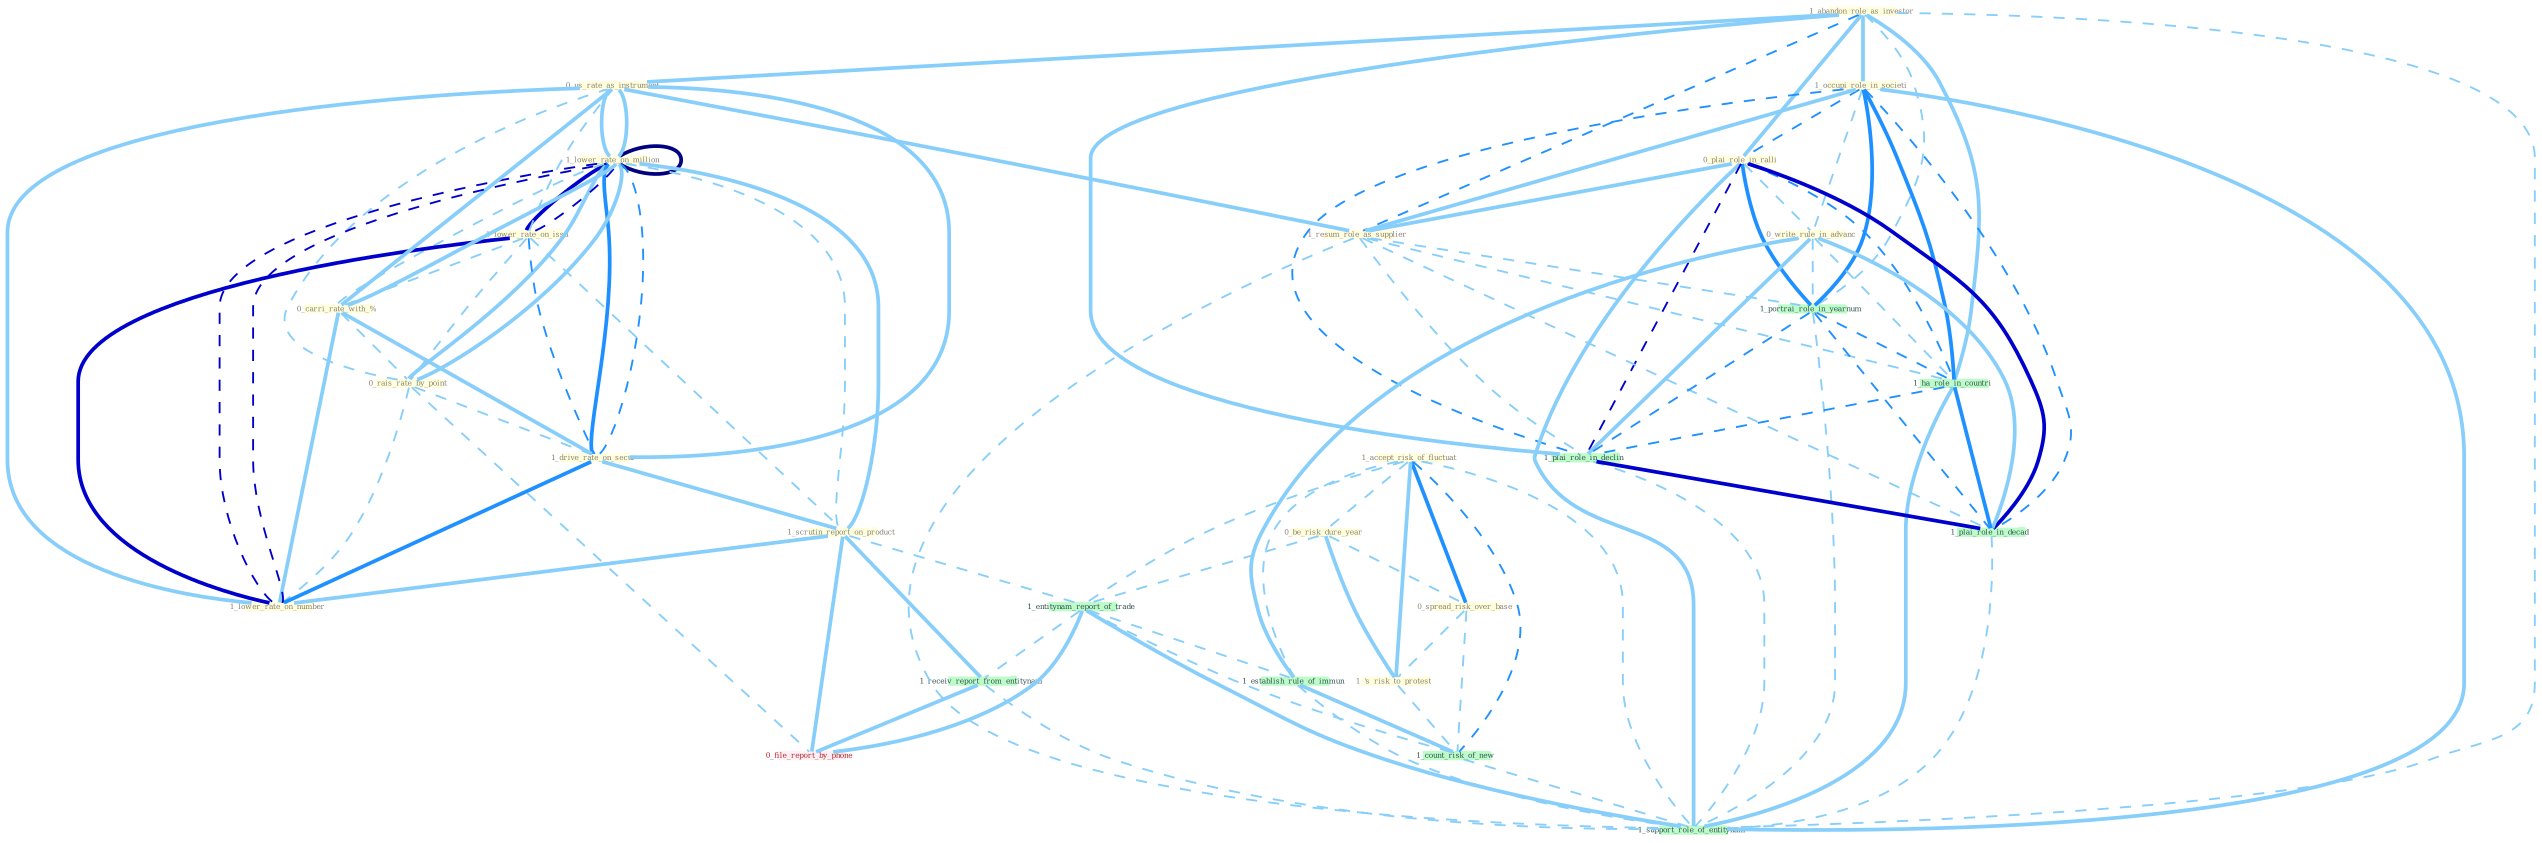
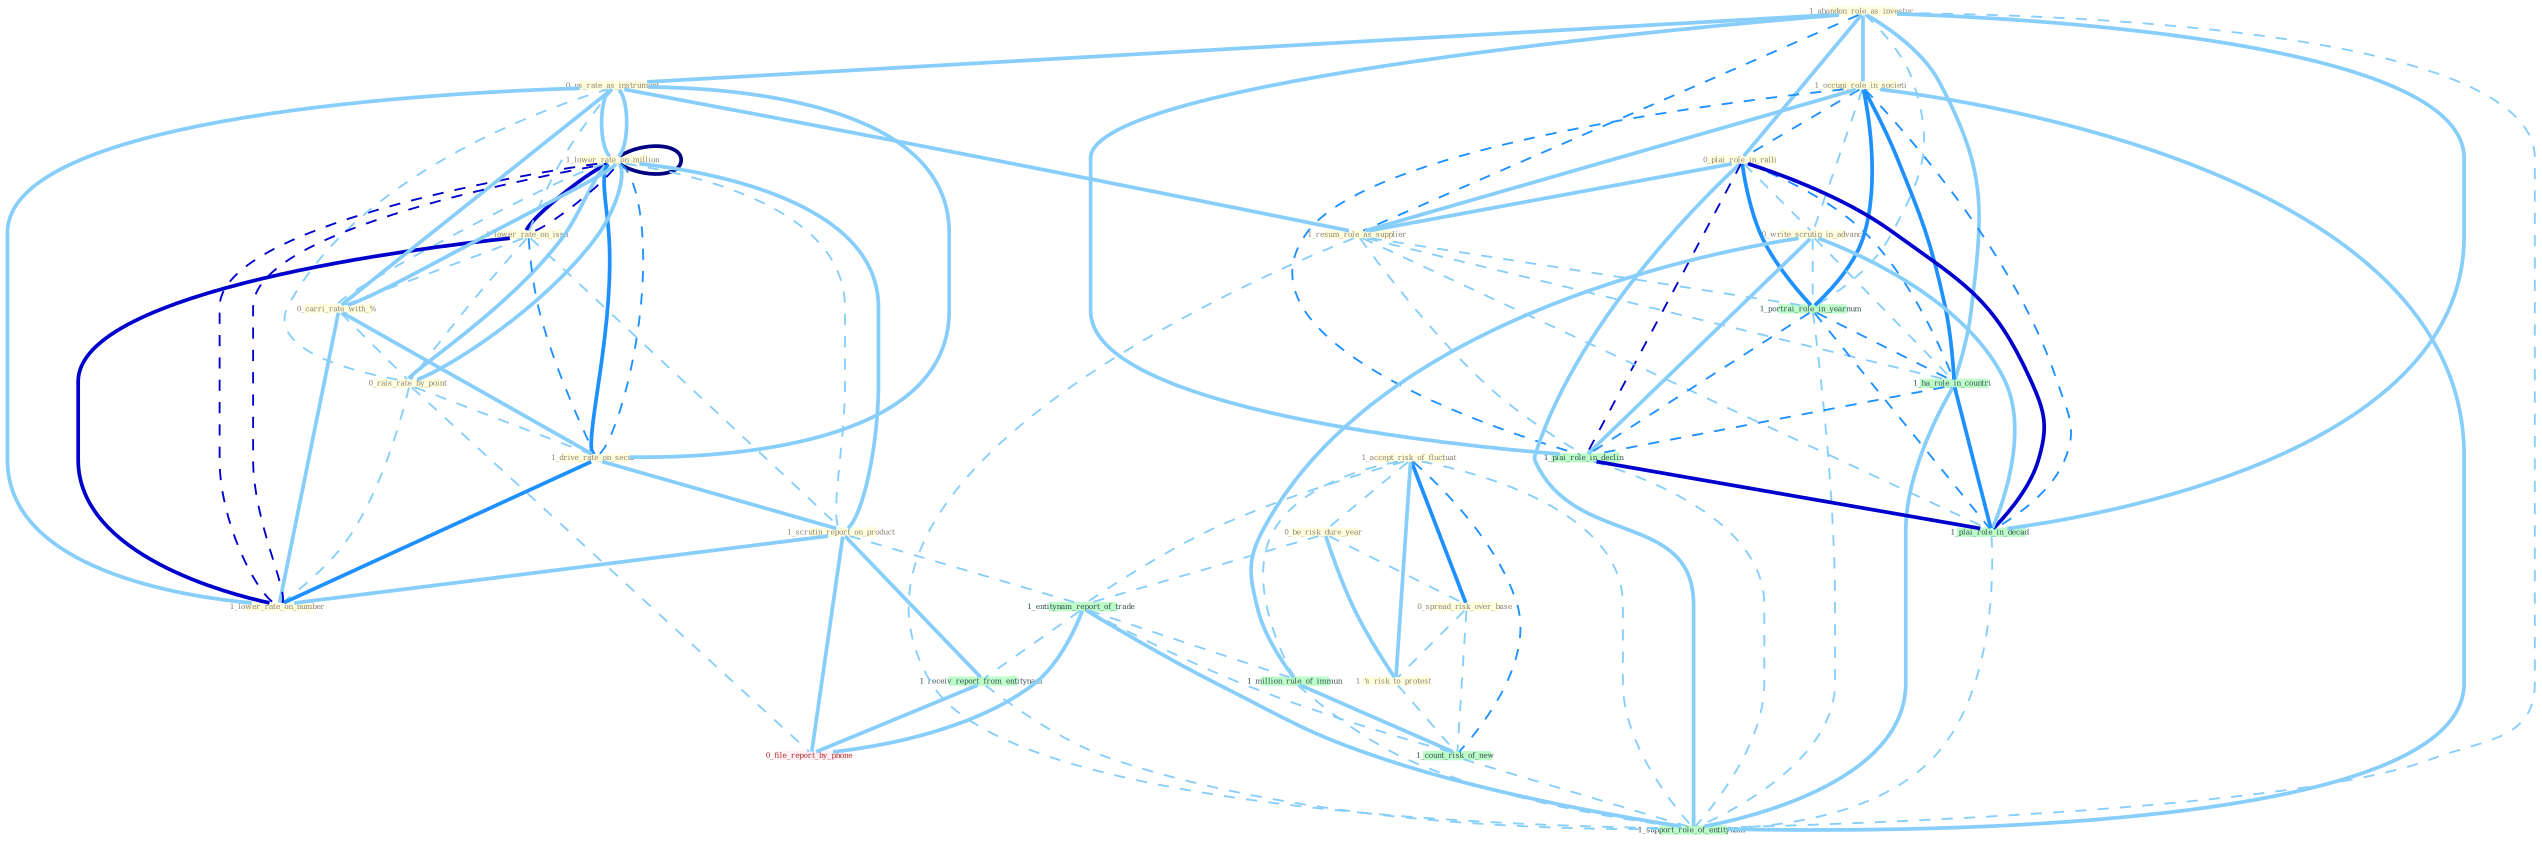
edge "1_abandon_role_as_investor" -- "1_plai_role_in_decad": added
node "0_write_rule_in_advanc": label "0_write_rule_in_advanc" -> "0_write_scrutin_in_advanc"
node "1_establish_rule_of_immun": label "1_establish_rule_of_immun" -> "1_million_rule_of_immun"
